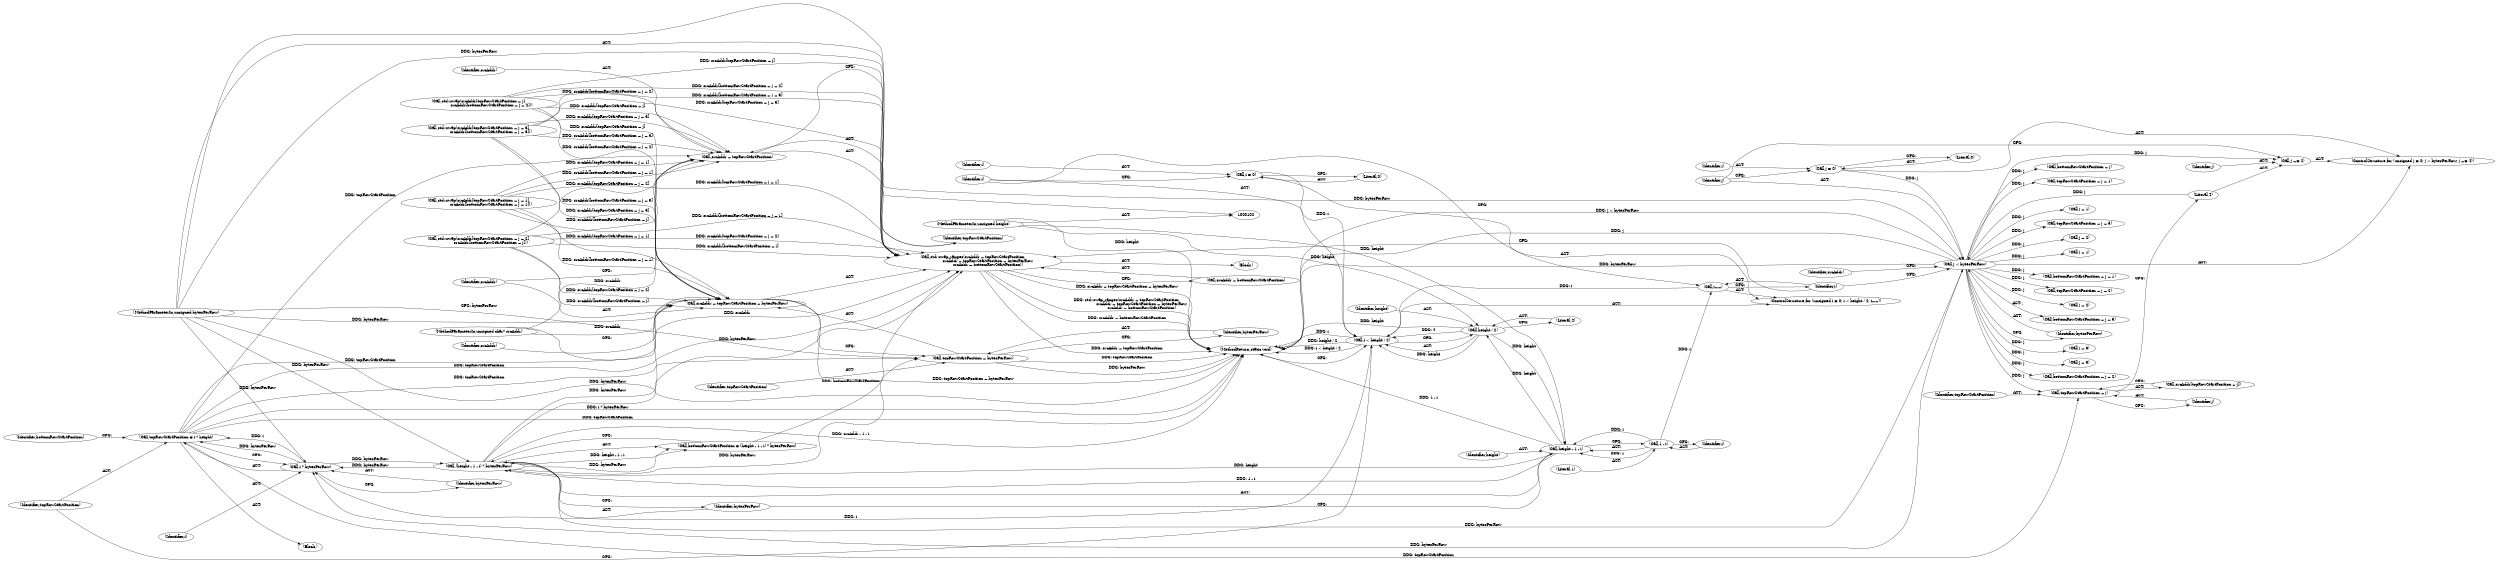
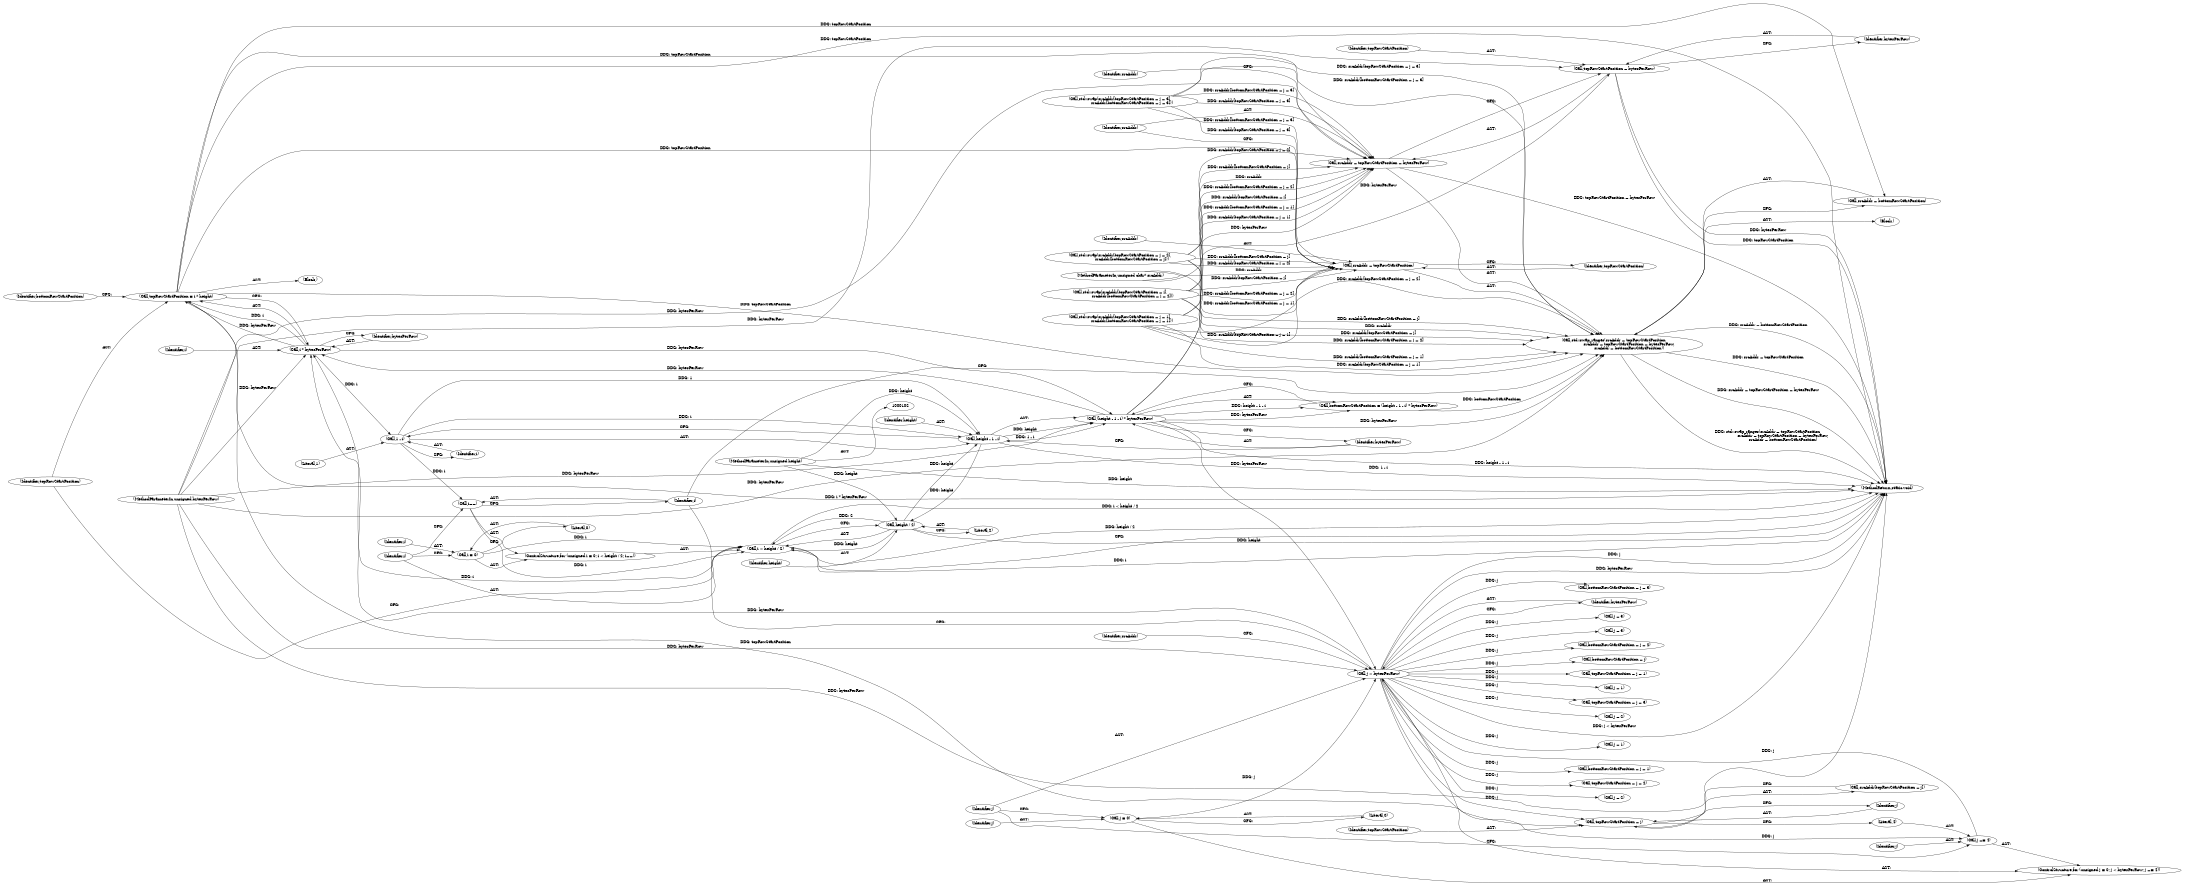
edge "(MethodParameterIn,unsigned bytesPerRow)" -> "1000102": removed, label "AST:"
edge "(Literal,4)" -> "(Call,j < bytesPerRow)": now "(Call,j += 4)" -> "(Call,j < bytesPerRow)"
edge "(Call,j < bytesPerRow)" -> "(Call,bottomRowStartPosition + j + 3)": label "AST: j" -> "DDG: j"
edge "(MethodParameterIn,unsigned bytesPerRow)" -> "(Call,topRowStartPosition + bytesPerRow)": label "CFG: bytesPerRow" -> "DDG: bytesPerRow"
edge "(Call,i < height / 2)" -> "(ControlStructure,for (unsigned i = 0; i < height / 2; i++))": reversed
edge "(Call,topRowStartPosition = i * height)" -> "(Call,topRowStartPosition + bytesPerRow)": now "(Call,topRowStartPosition = i * height)" -> "(Call,srcAddr + bottomRowStartPosition)"
edge "(Call,i * bytesPerRow)" -> "(Call,1 - i)": added, label "DDG: i"
edge "(Call,(height - 1 - i) * bytesPerRow)" -> "(MethodReturn,static void)": label "DDG: srcAddr - 1 - i" -> "DDG: height - 1 - i"
